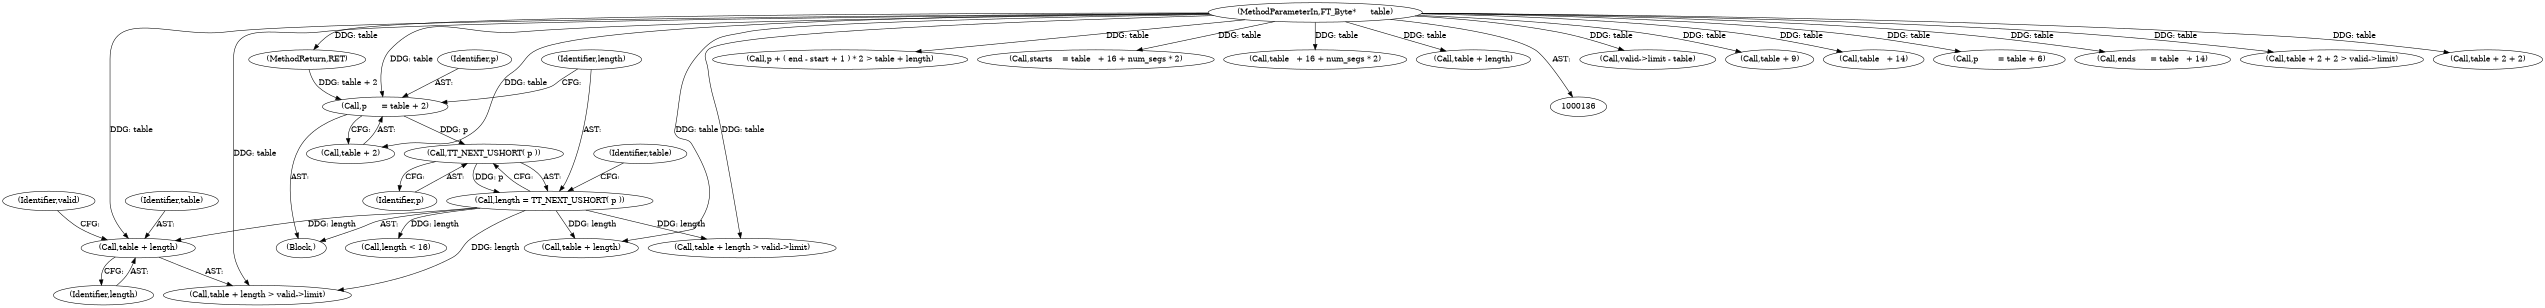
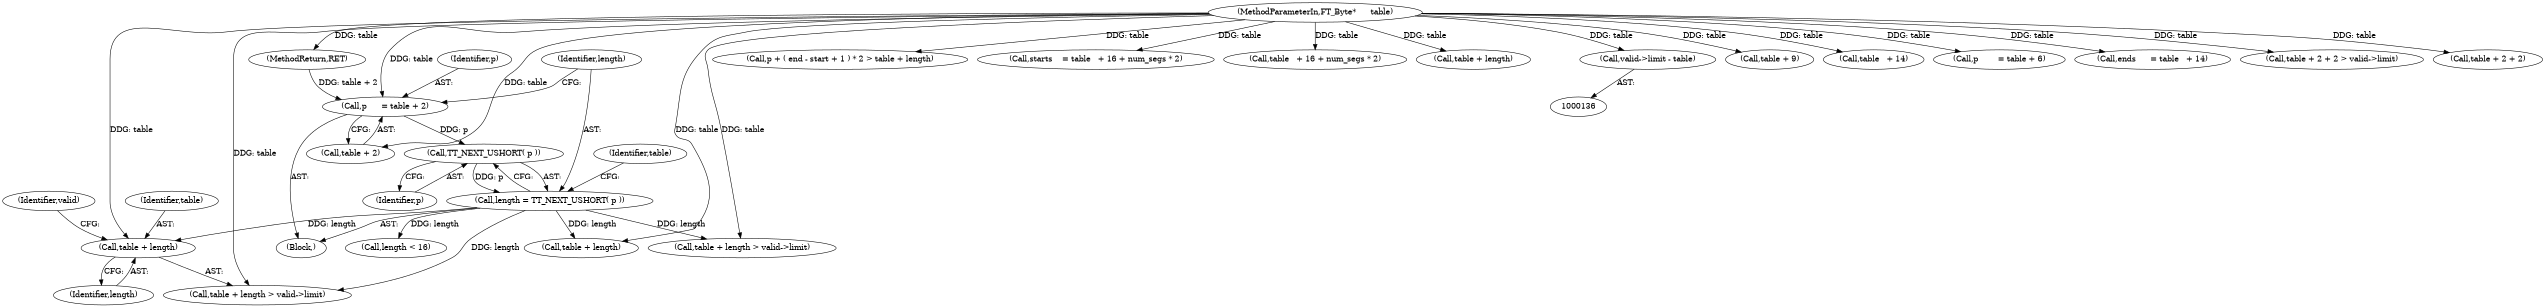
edge "(MethodParameterIn,FT_Byte*      table)" -> "1000136": now "(Call,valid->limit - table)" -> "1000136"
